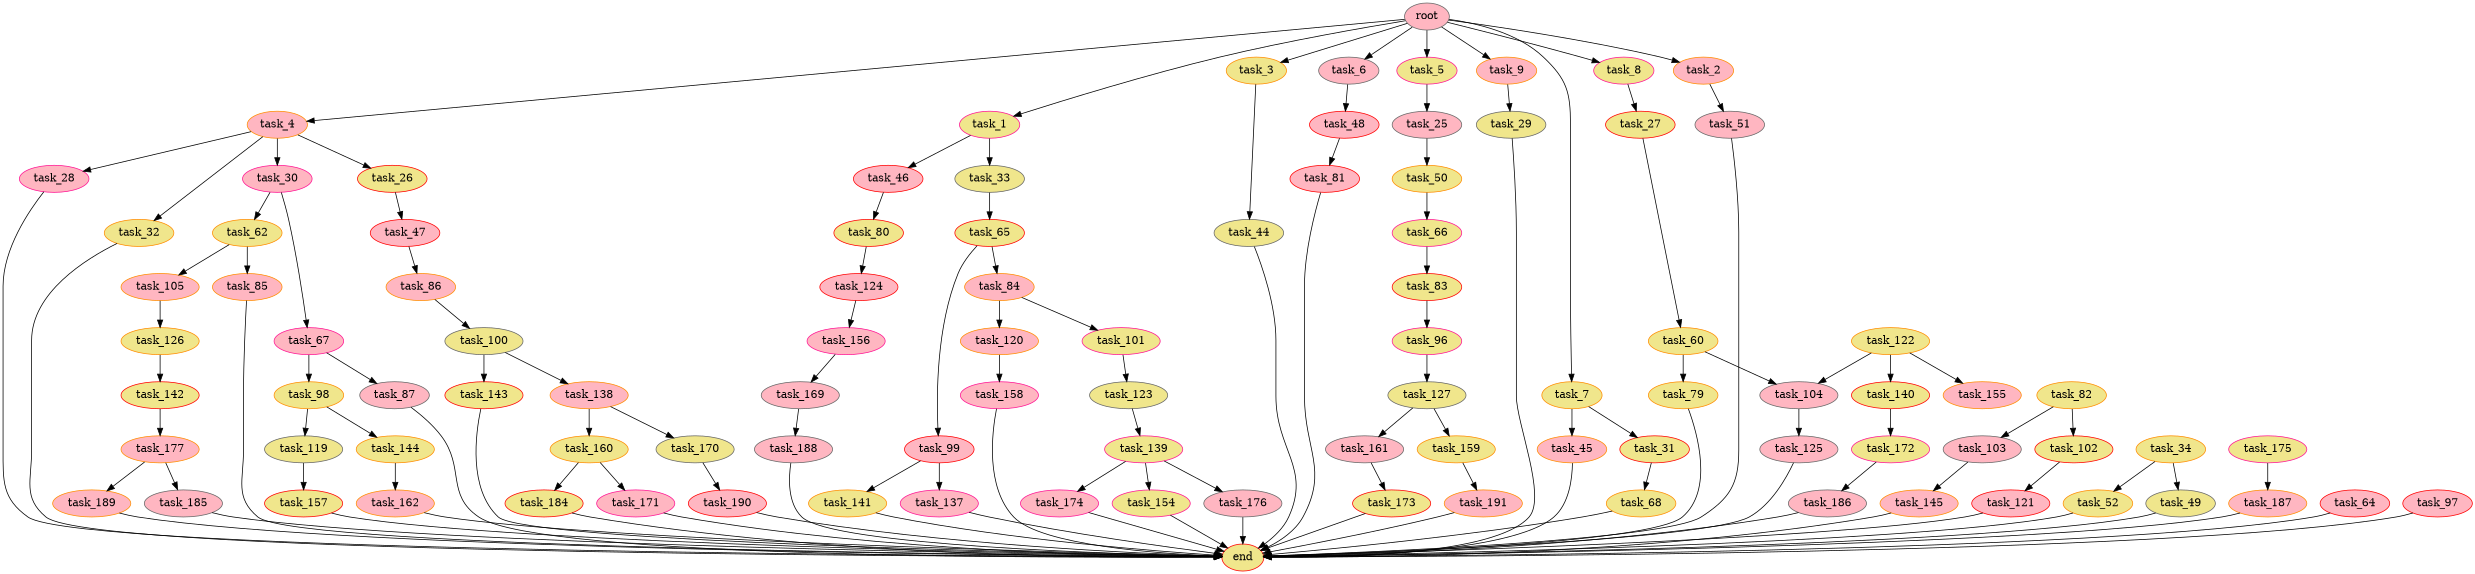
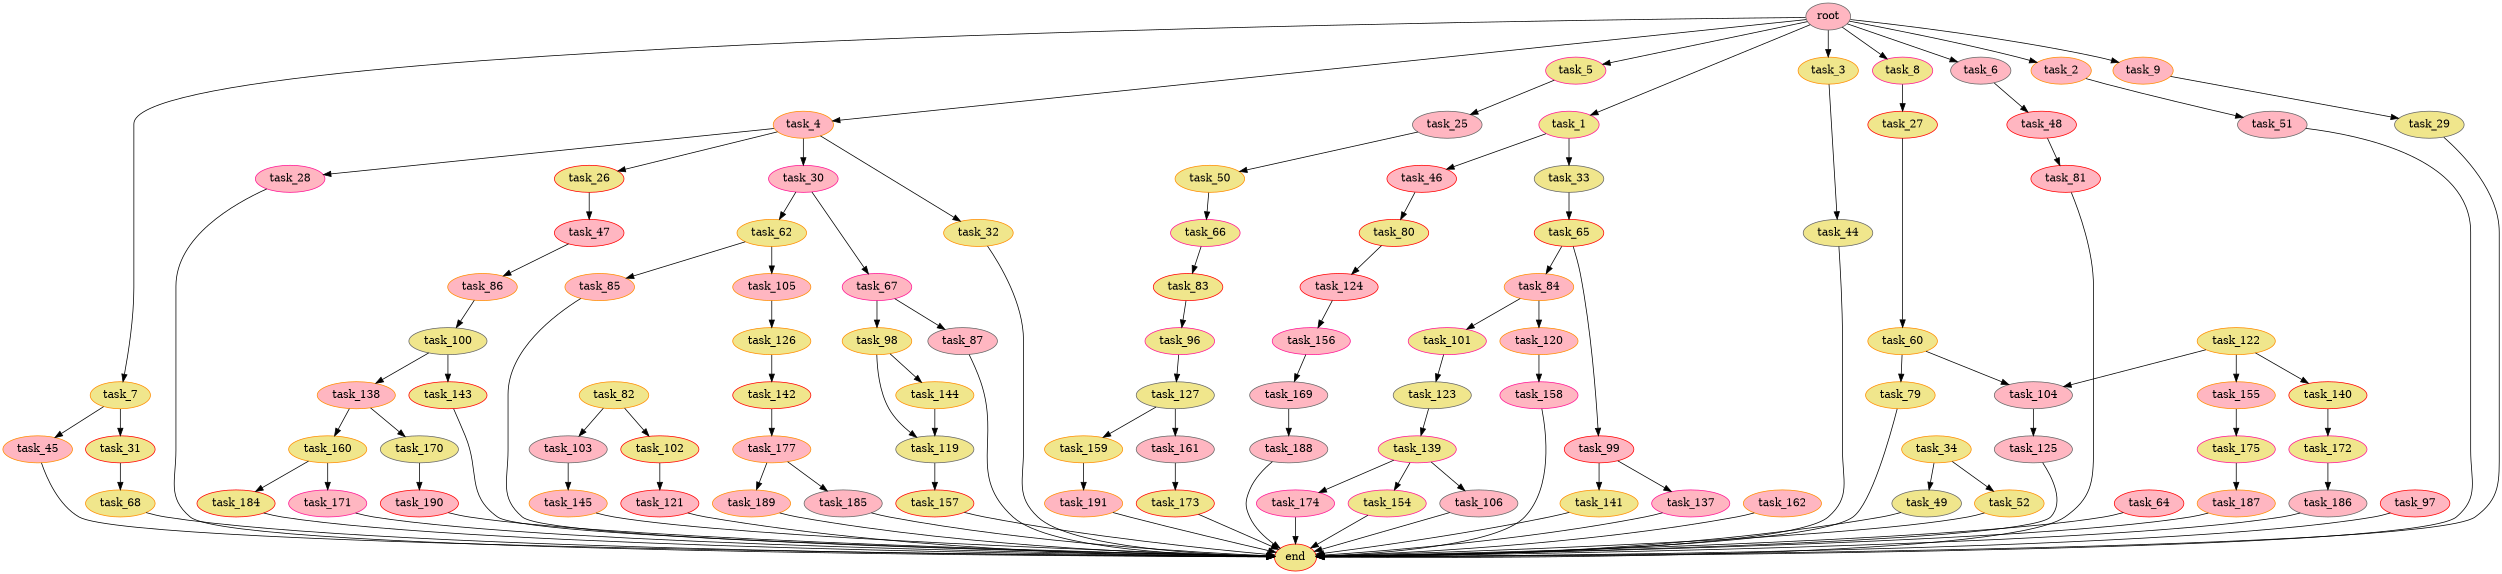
edge "task_155" -> "task_175": added
edge "task_144" -> "task_162": now "task_144" -> "task_119"
node "task_176": label "task_176" -> "task_106"
